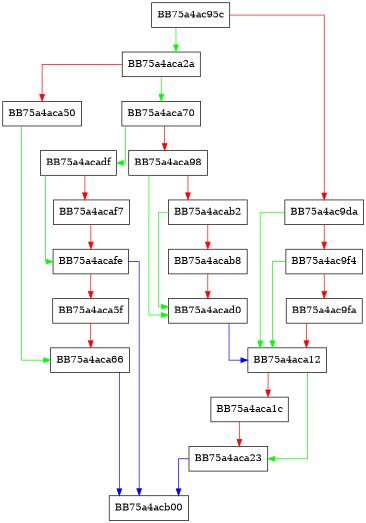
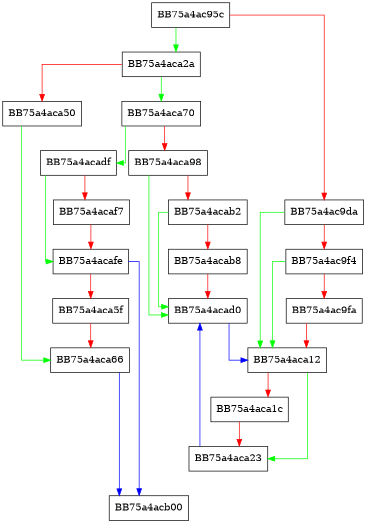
edge "BB75a4aca23" -> "BB75a4acb00": now "BB75a4aca23" -> "BB75a4acad0"
